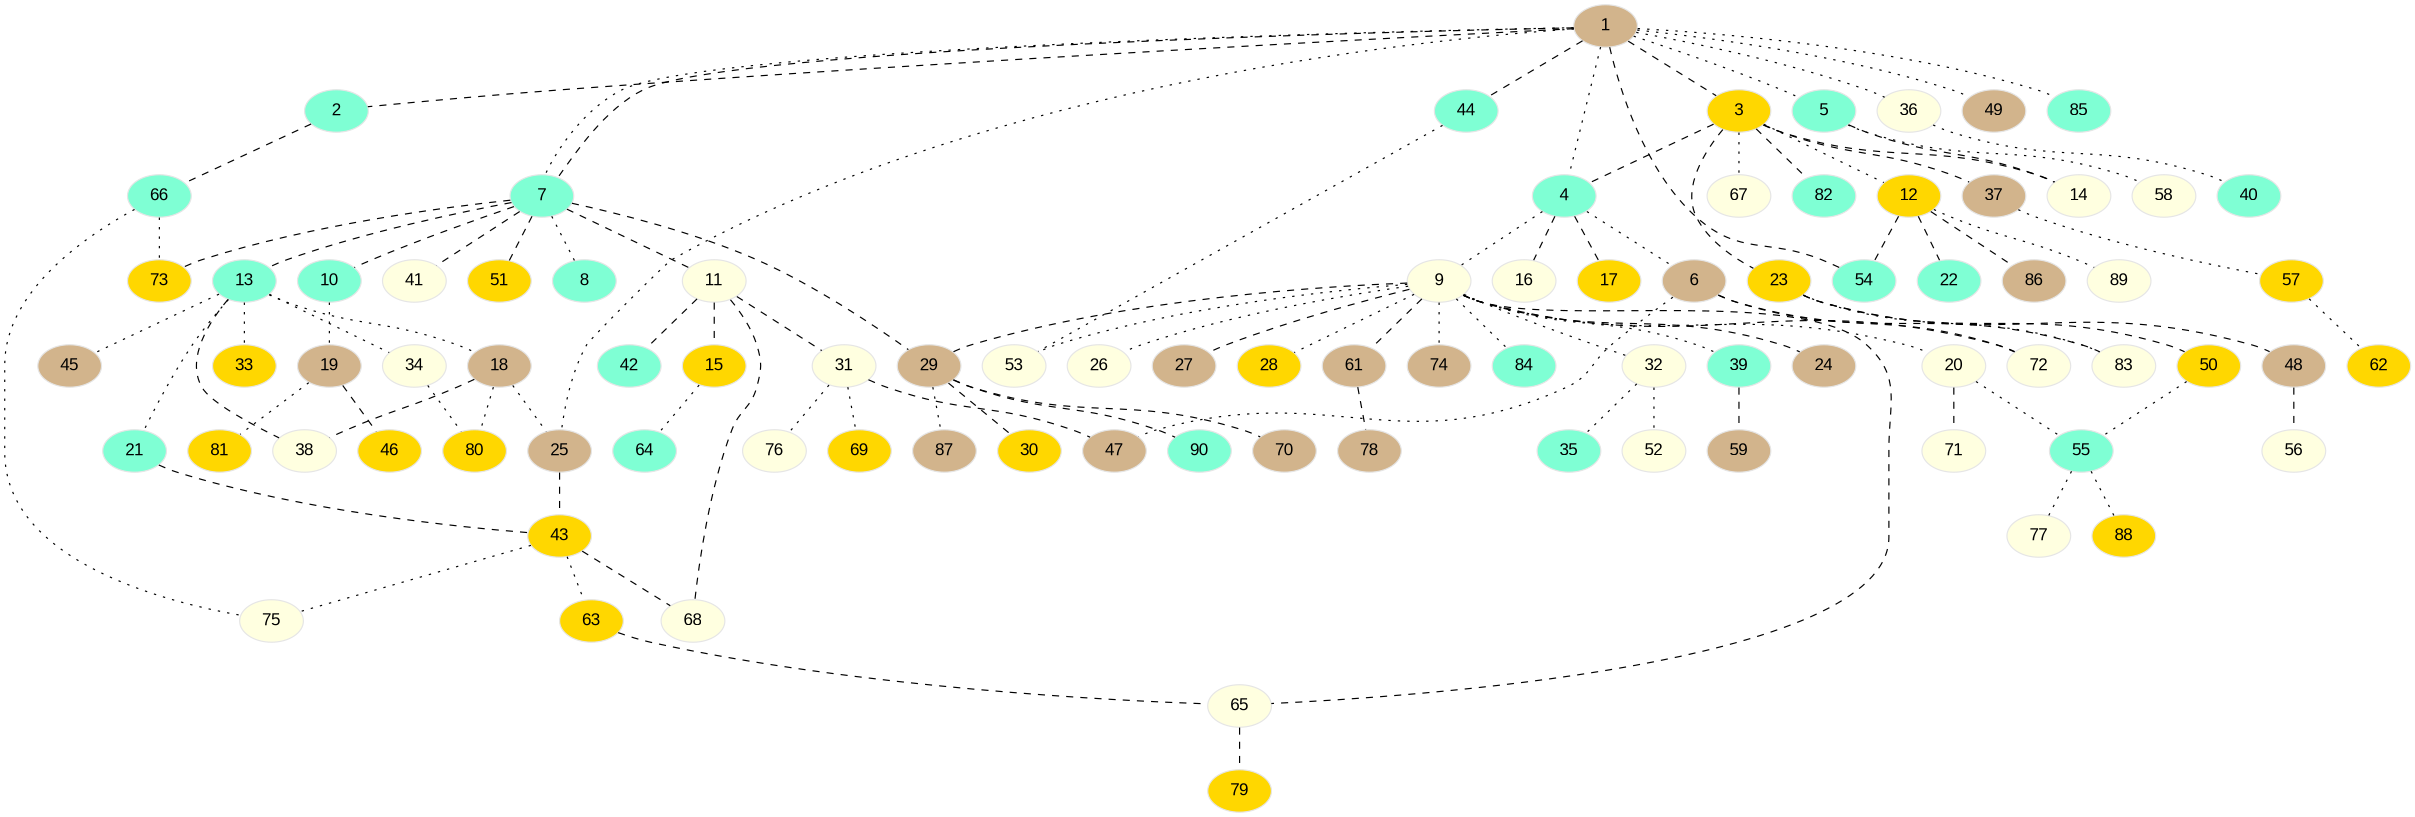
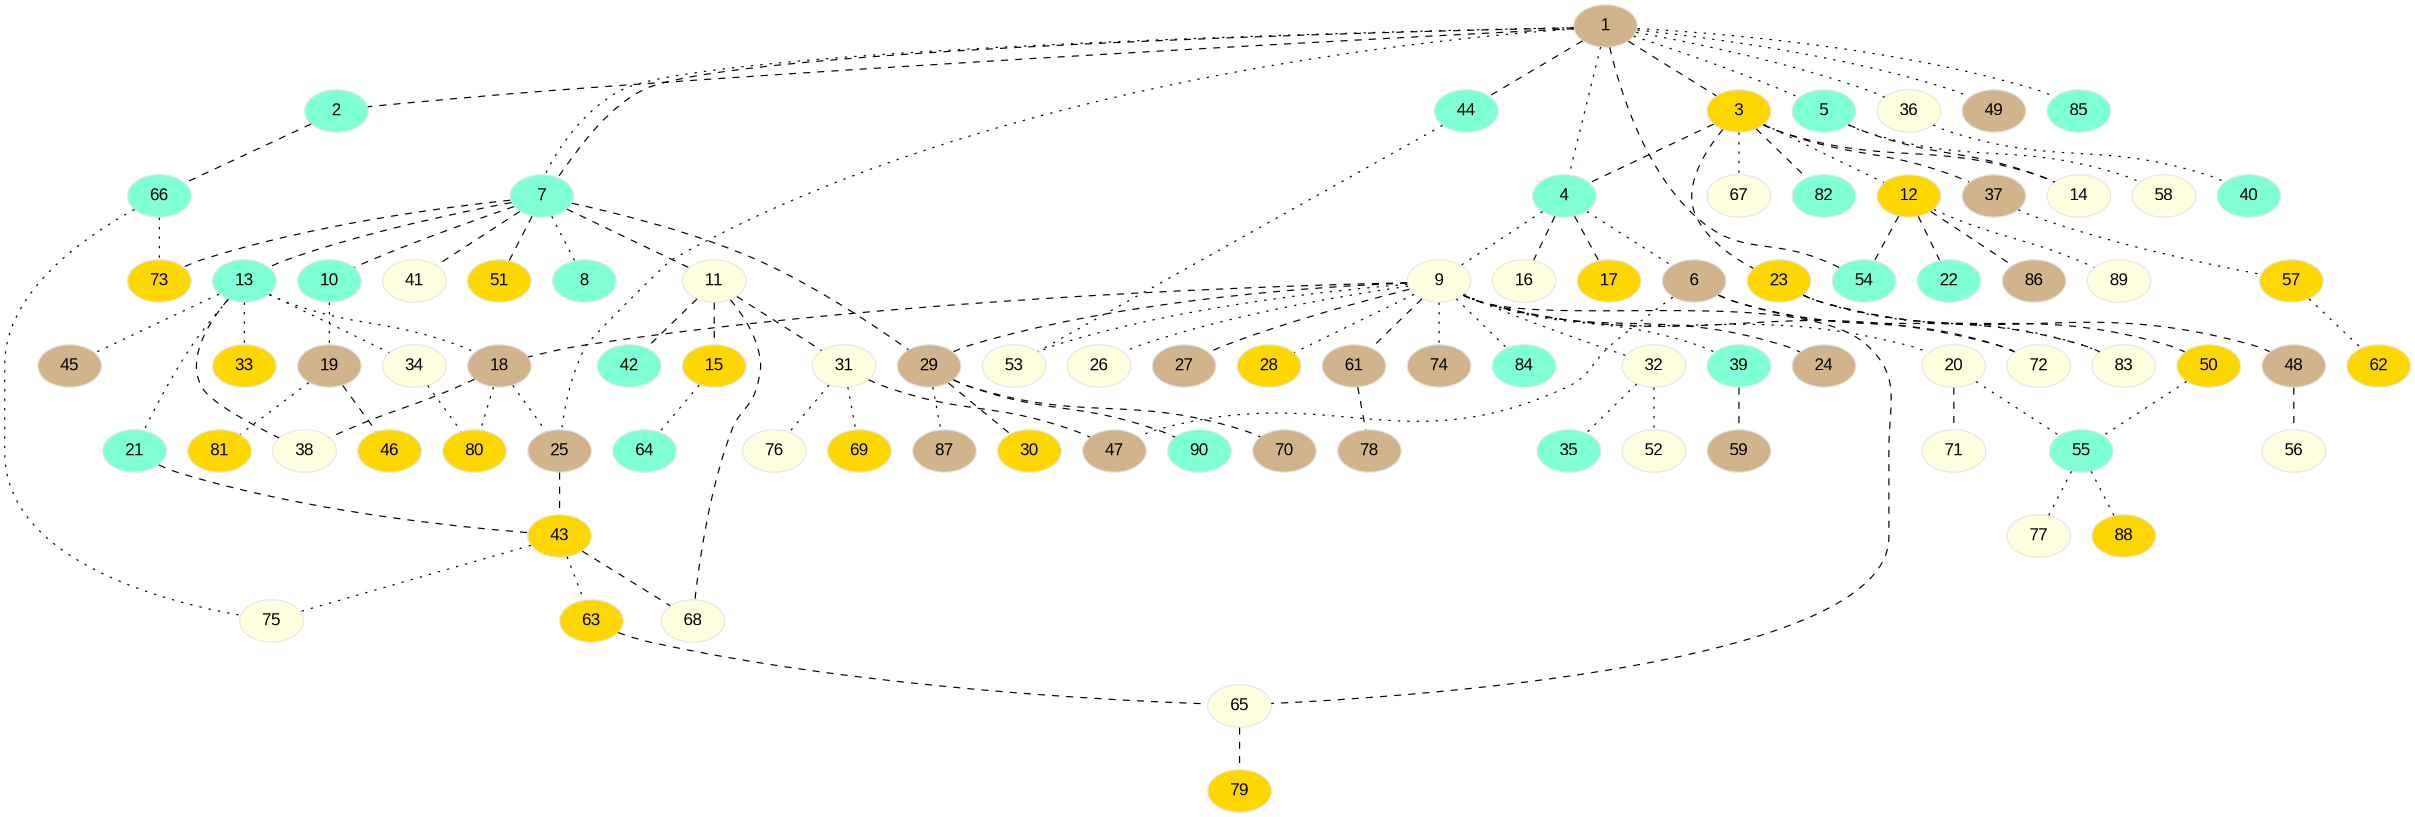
edge "9" -- "18": added
